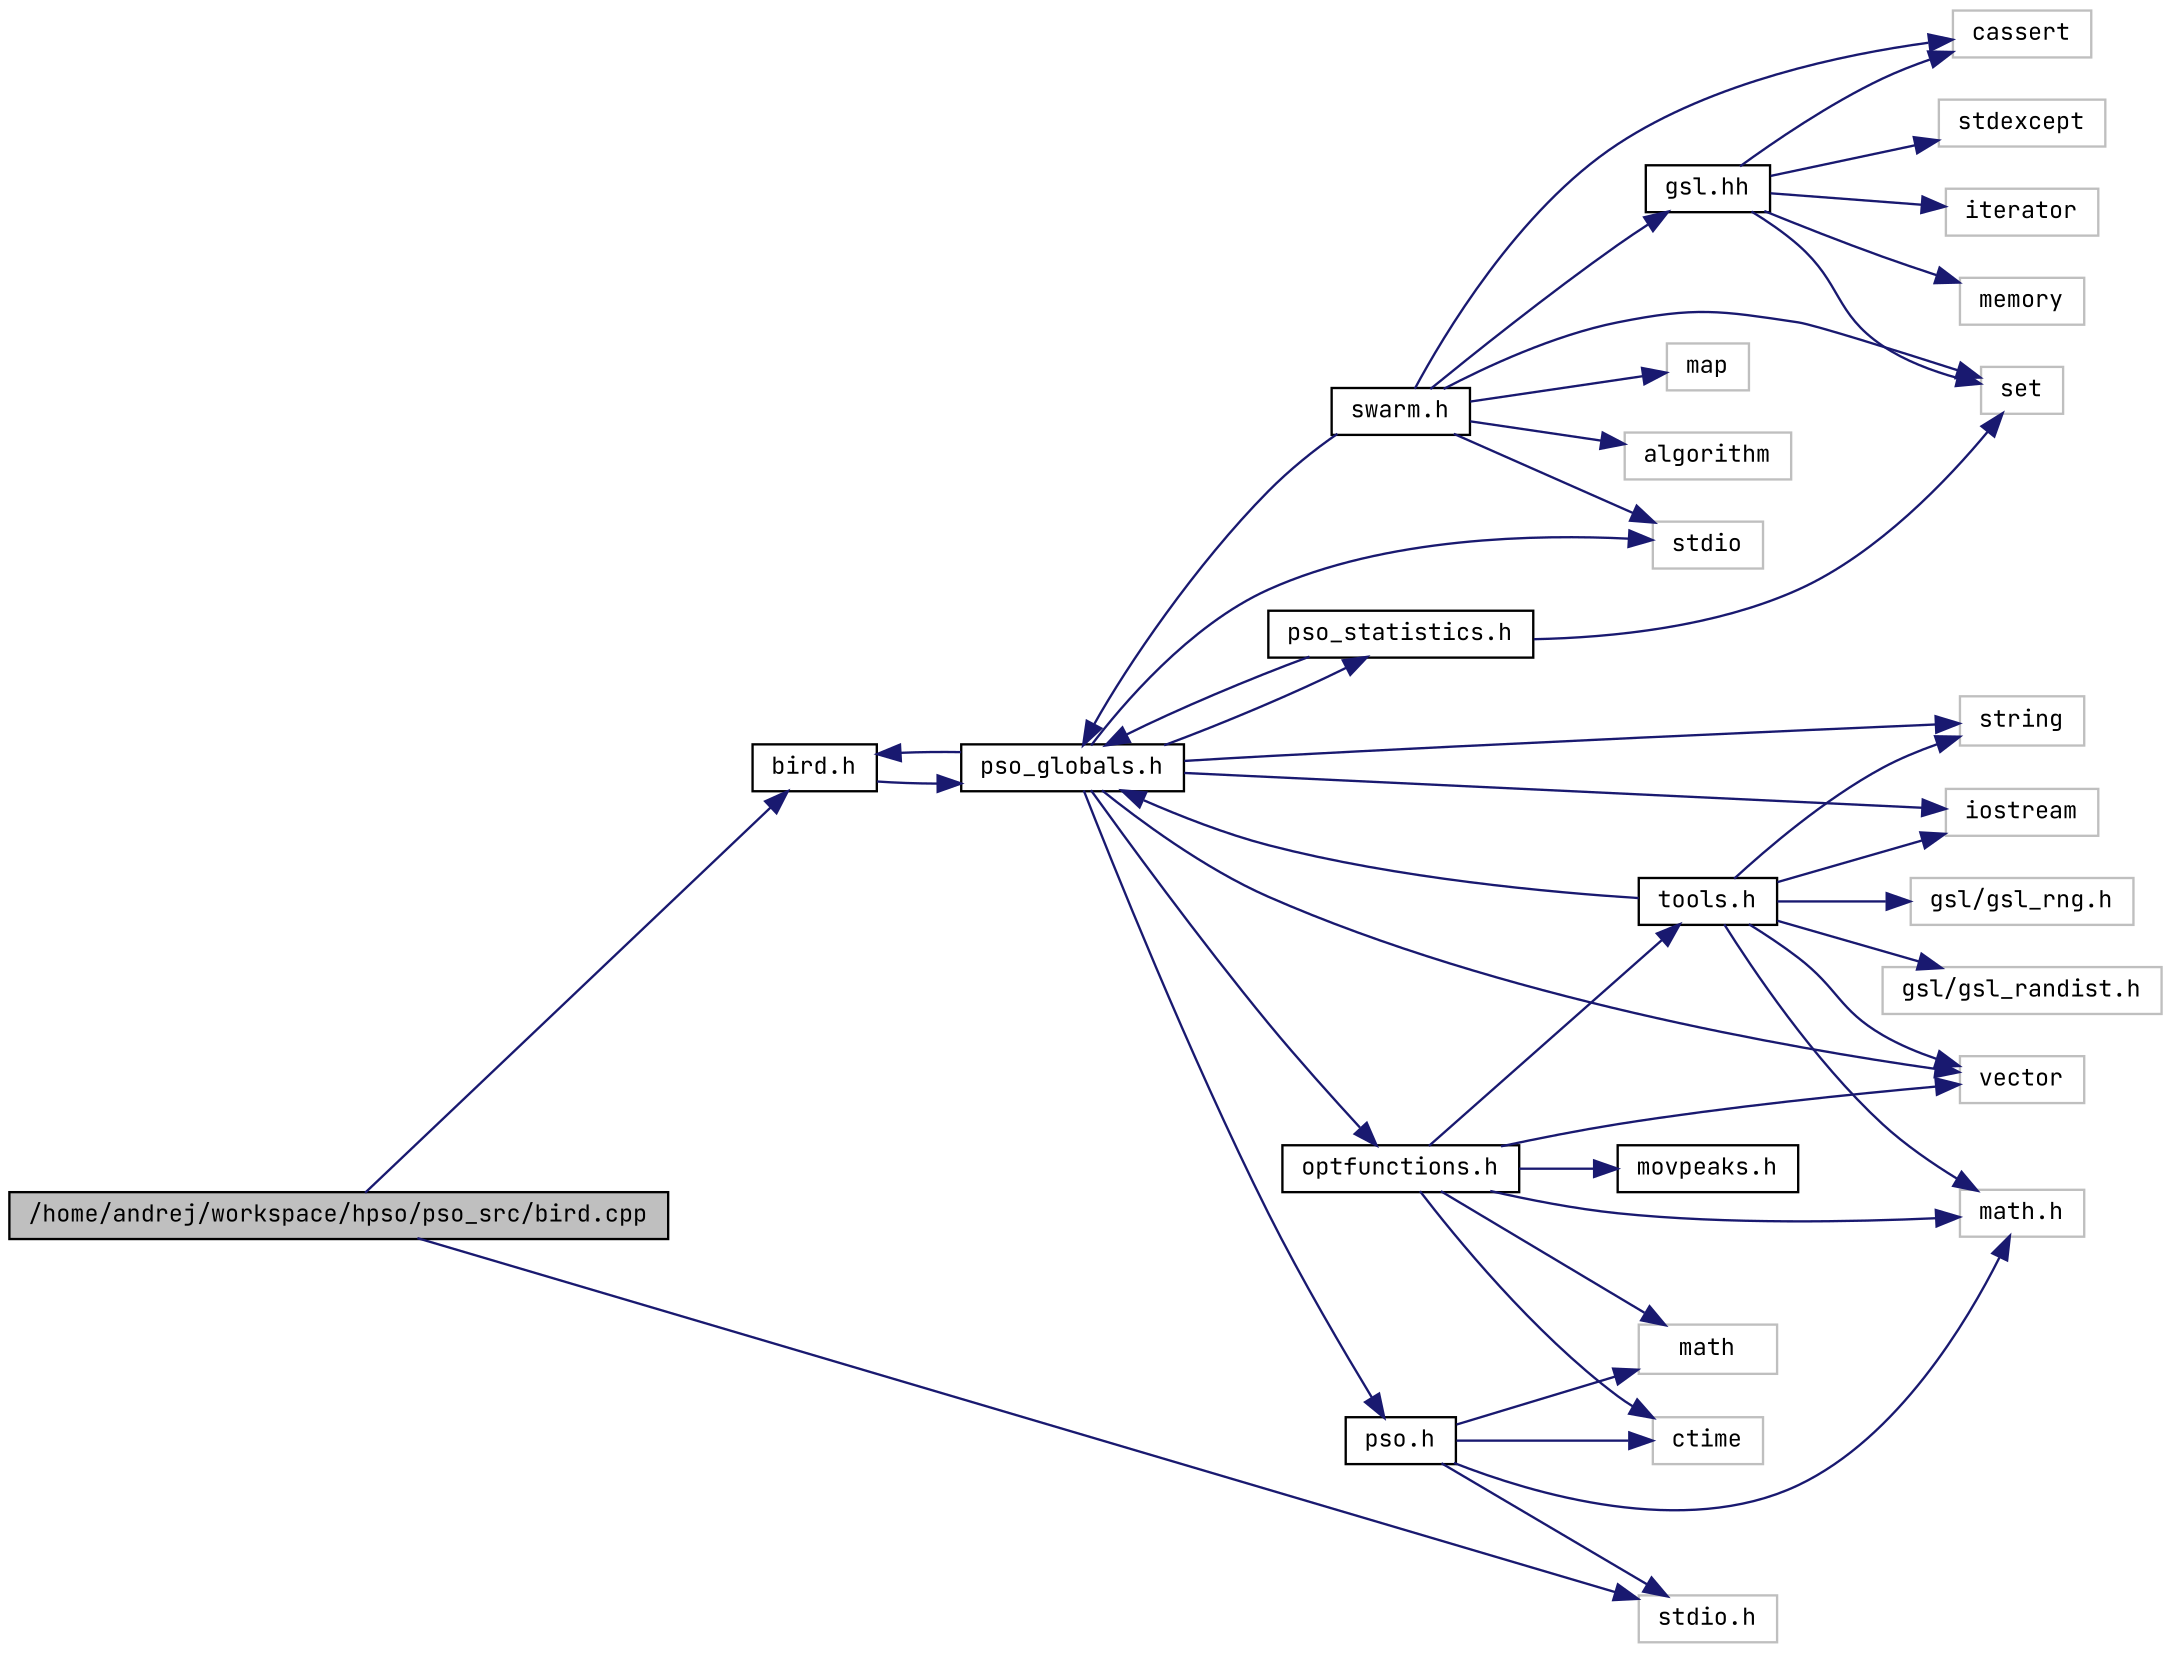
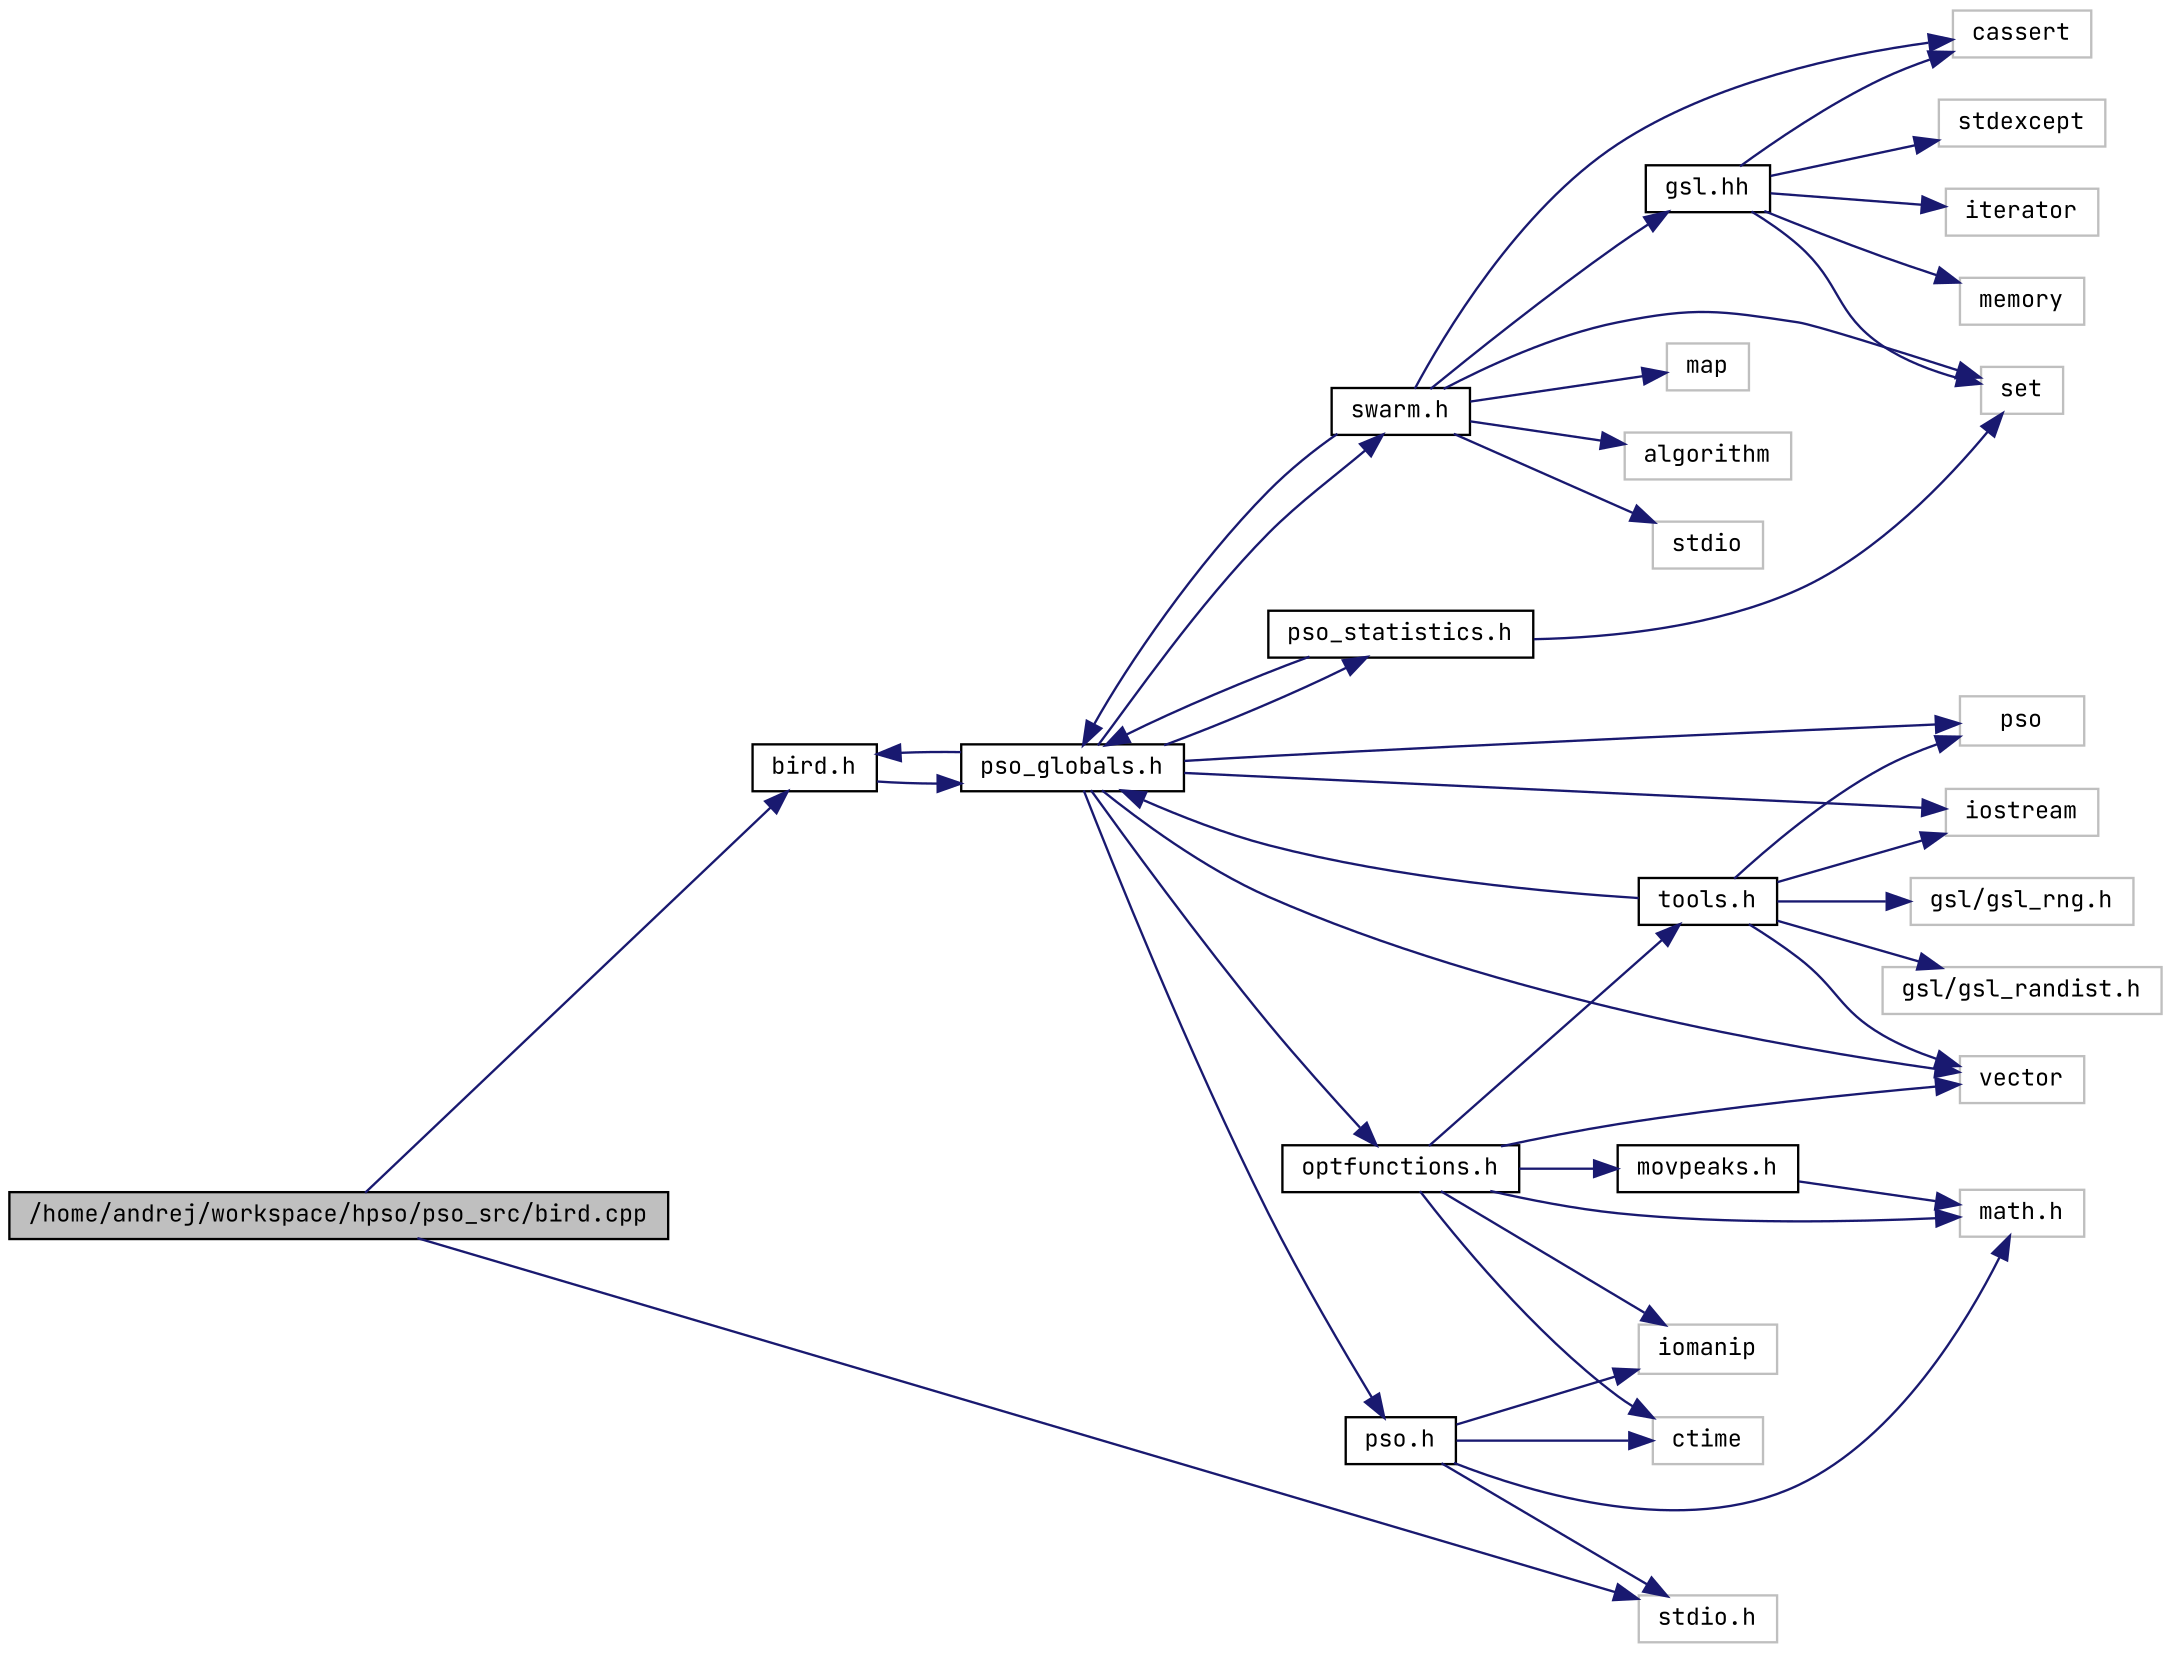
edge "pso_globals.h" -> "stdio": now "pso_globals.h" -> "swarm.h"
node "string": label "string" -> "pso"
edge "tools.h" -> "math.h": now "movpeaks.h" -> "math.h"
node "math": label "math" -> "iomanip"
